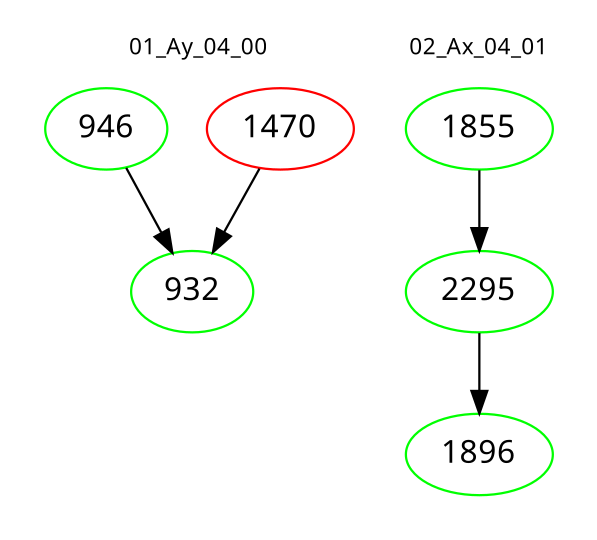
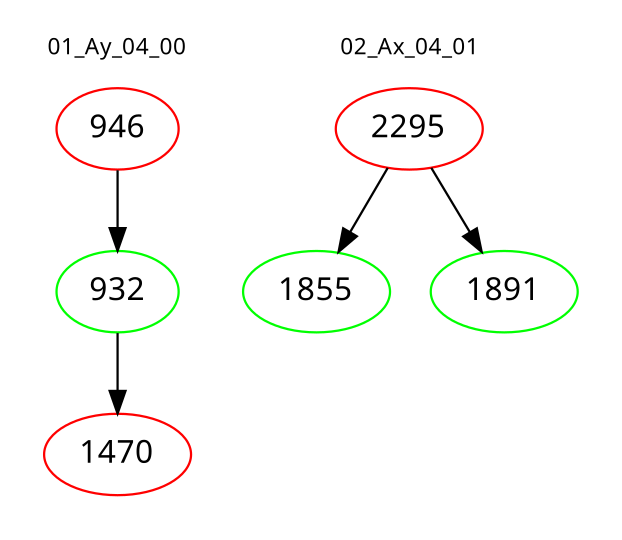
node "946": color green -> red
edge "1855" -> "2295": reversed
edge "1470" -> "932": reversed
node "2295": color green -> red
node "1896": label "1896" -> "1891"
